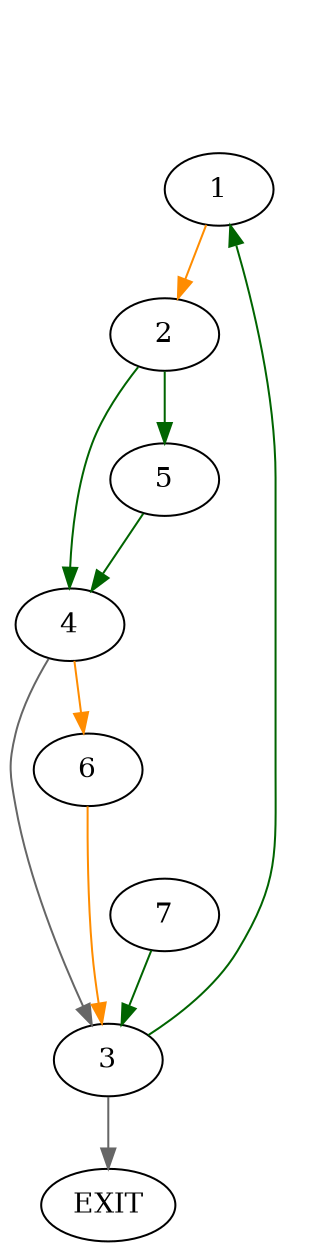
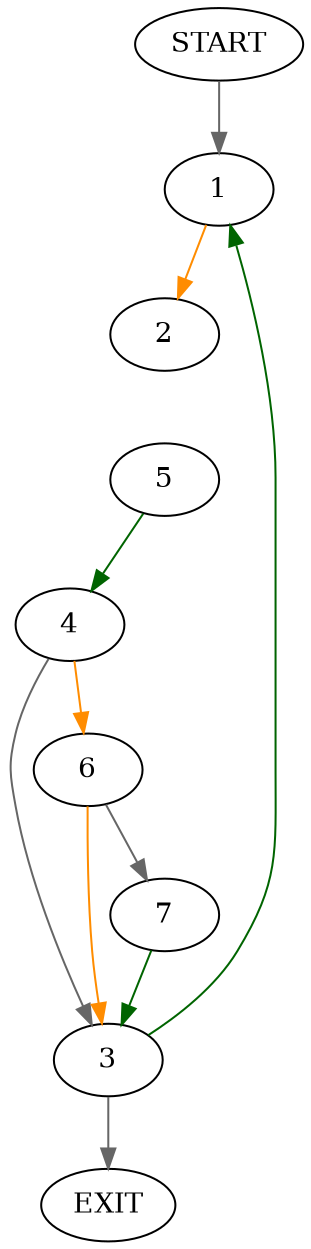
node "START": added
edge "2" -> "5": removed
edge "2" -> "4": removed
edge "6" -> "7": added
